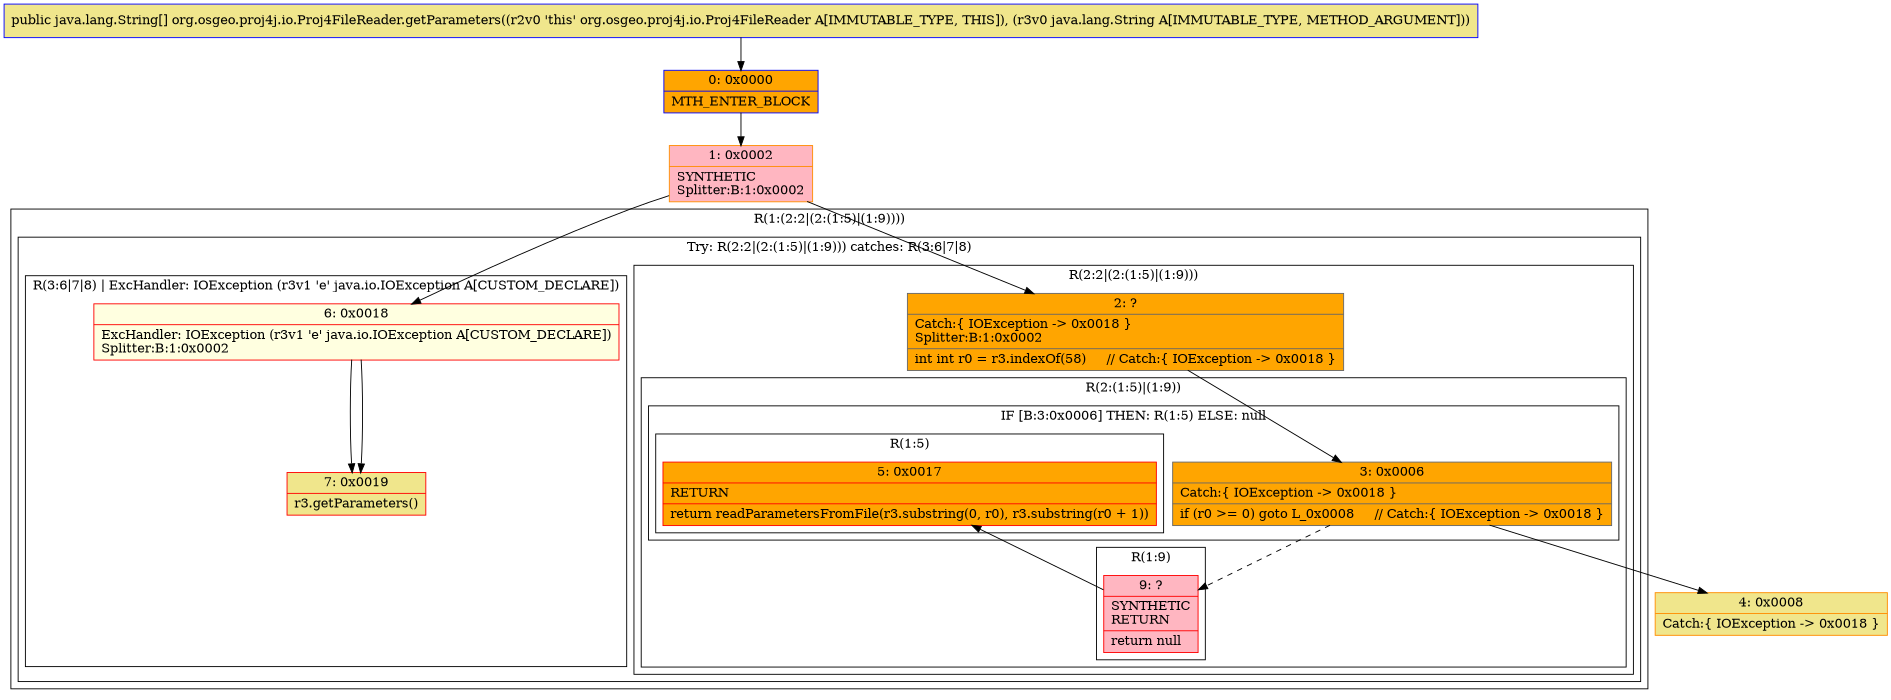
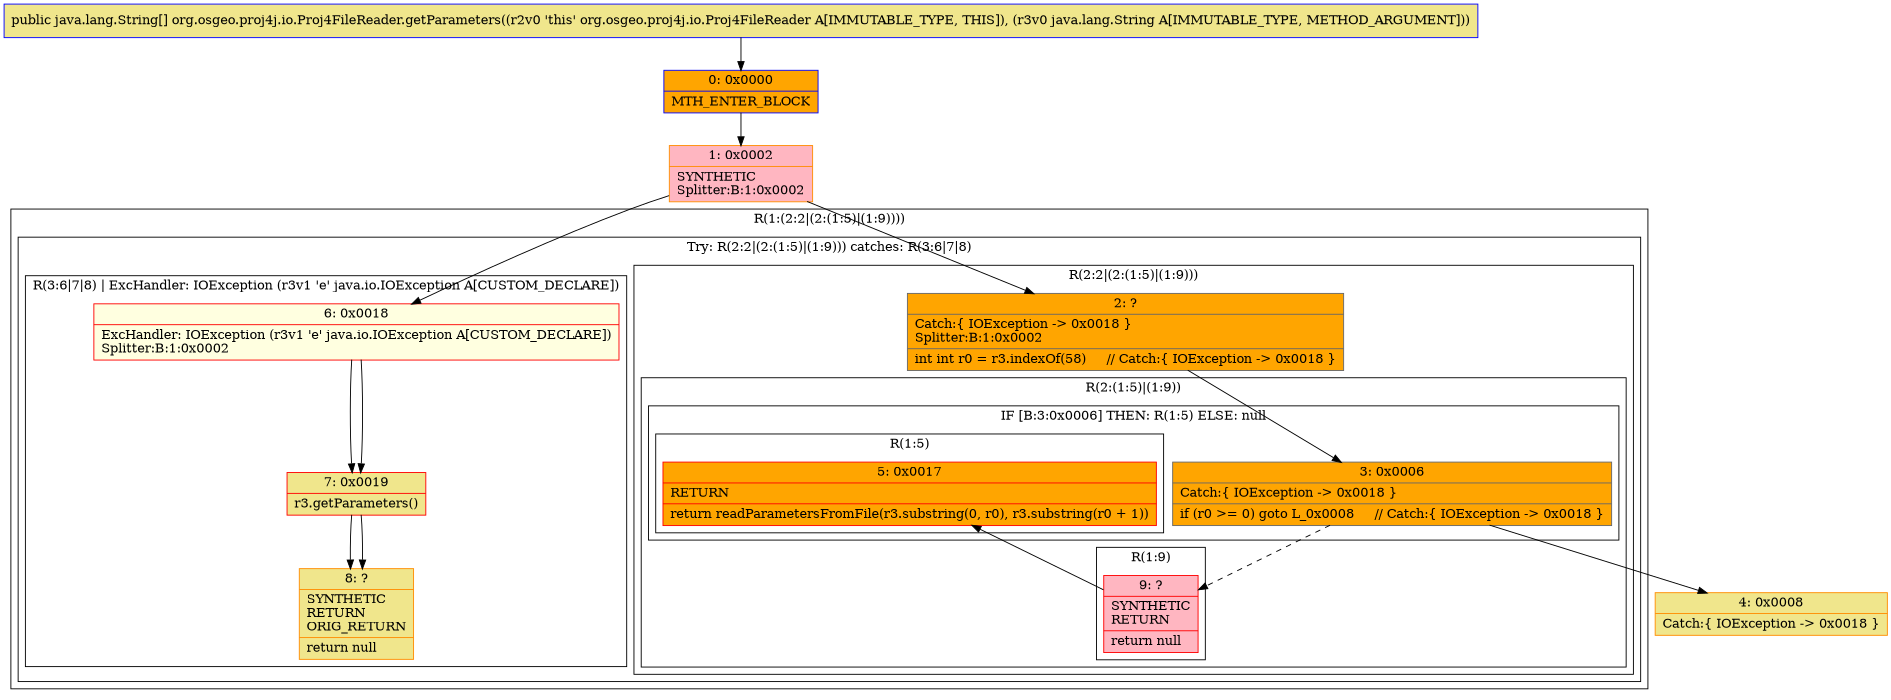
node "8: ?": added
